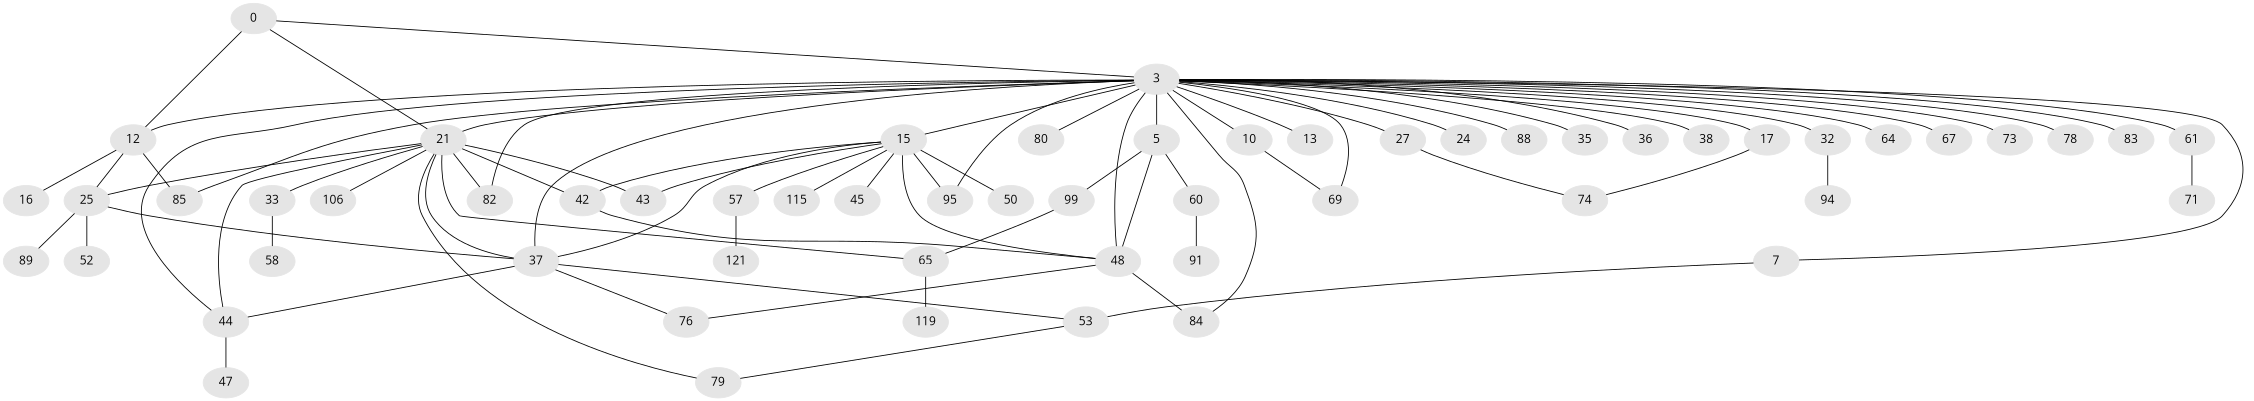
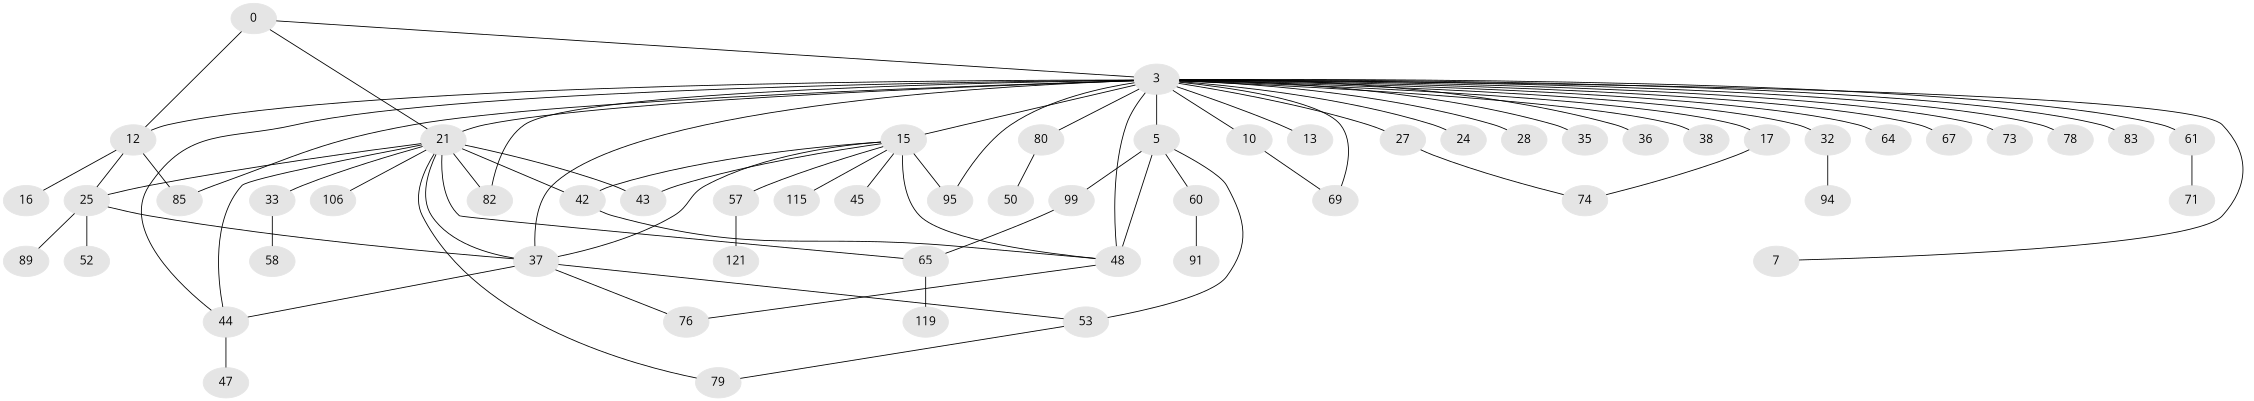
node "88": label "88" -> "28"
edge "15" -- "50": now "80" -- "50"
edge "7" -- "53": now "5" -- "53"
node "84": removed
